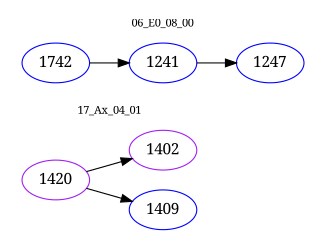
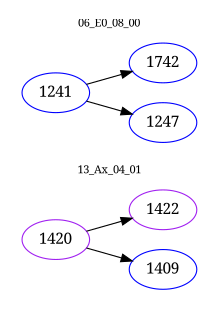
edge "1742" -> "1241": reversed
cluster "17_Ax_04_01": label "17_Ax_04_01" -> "13_Ax_04_01"
node "1402": label "1402" -> "1422"
